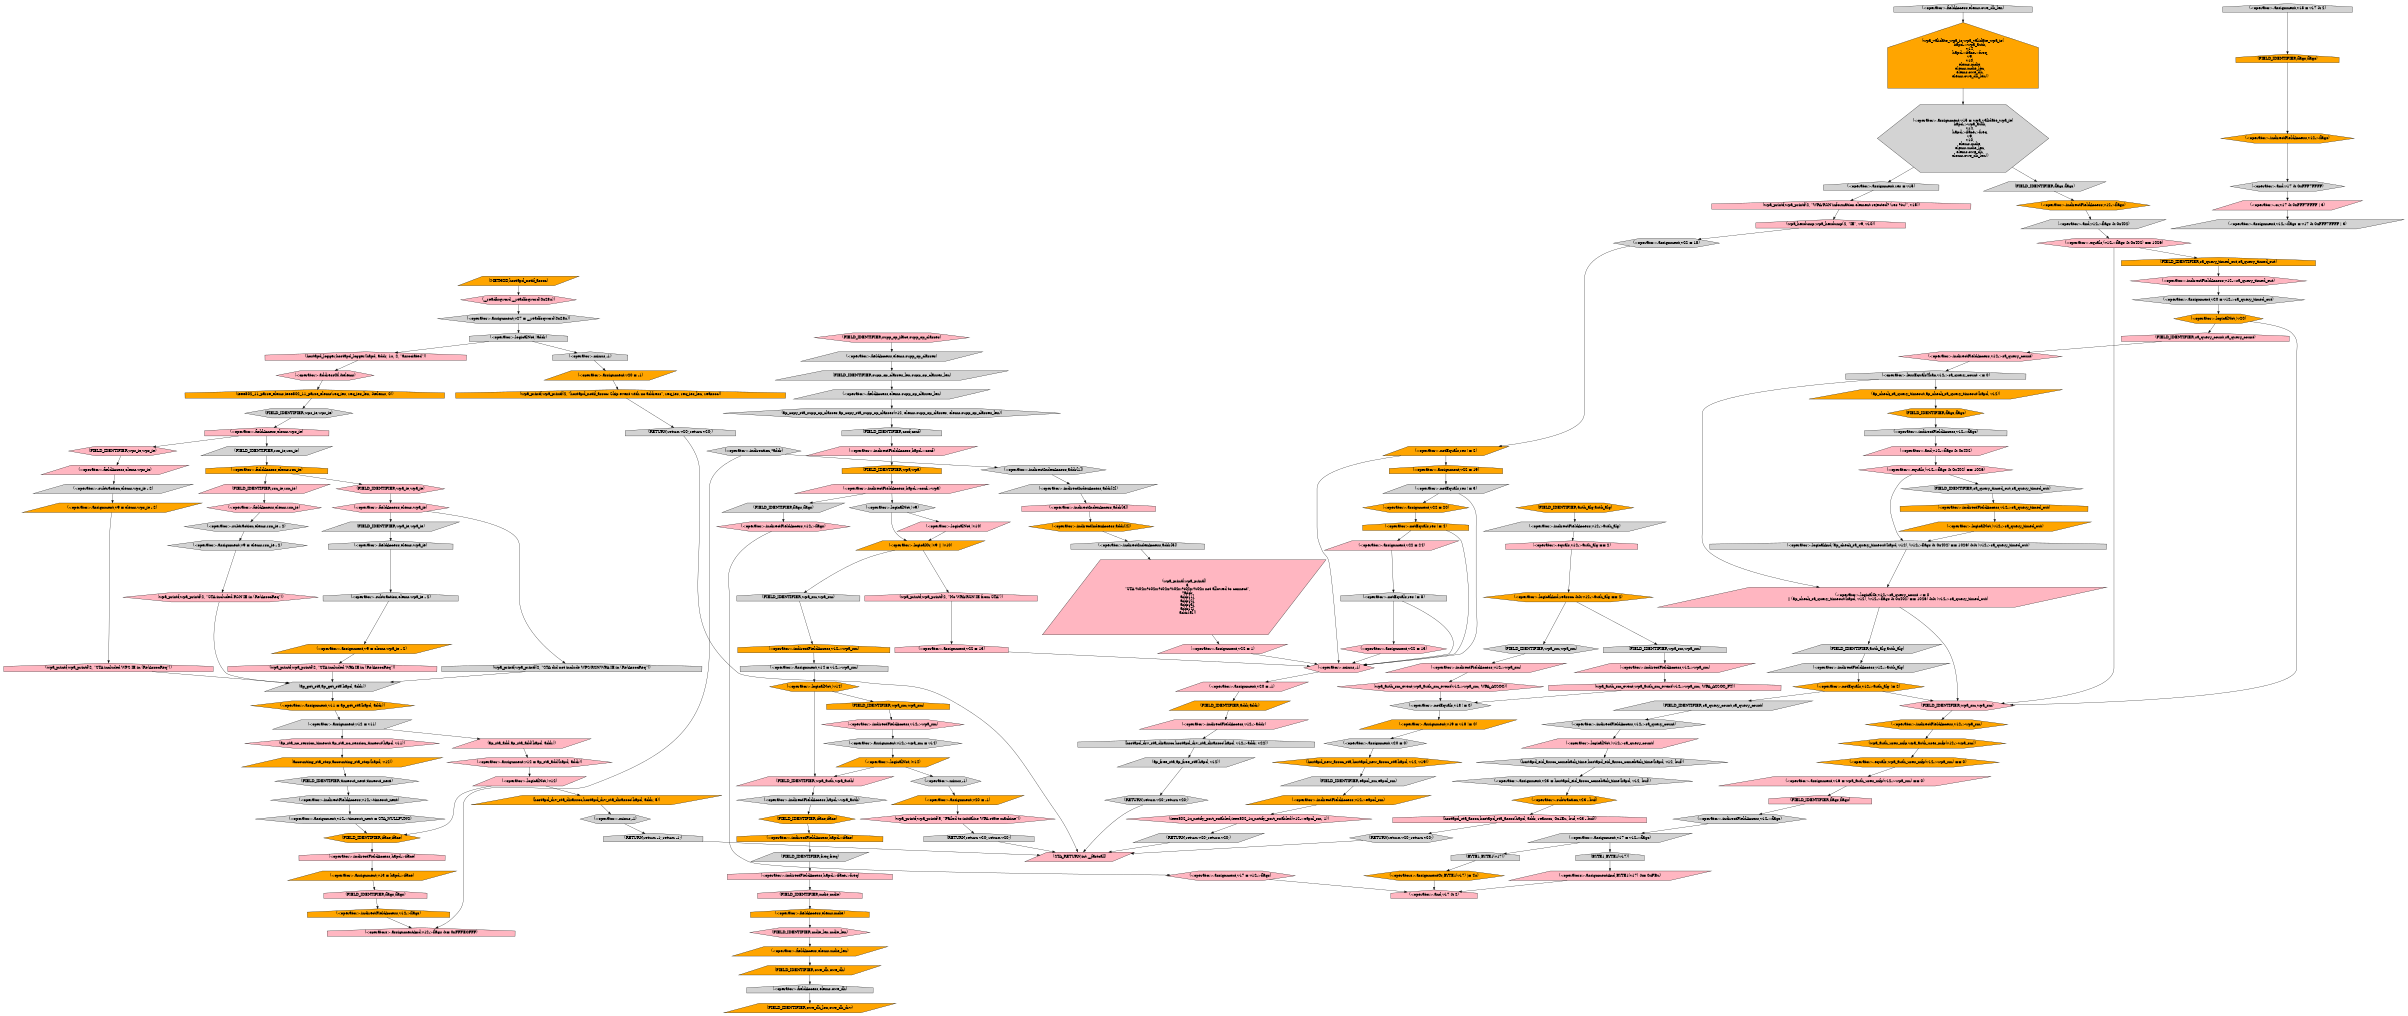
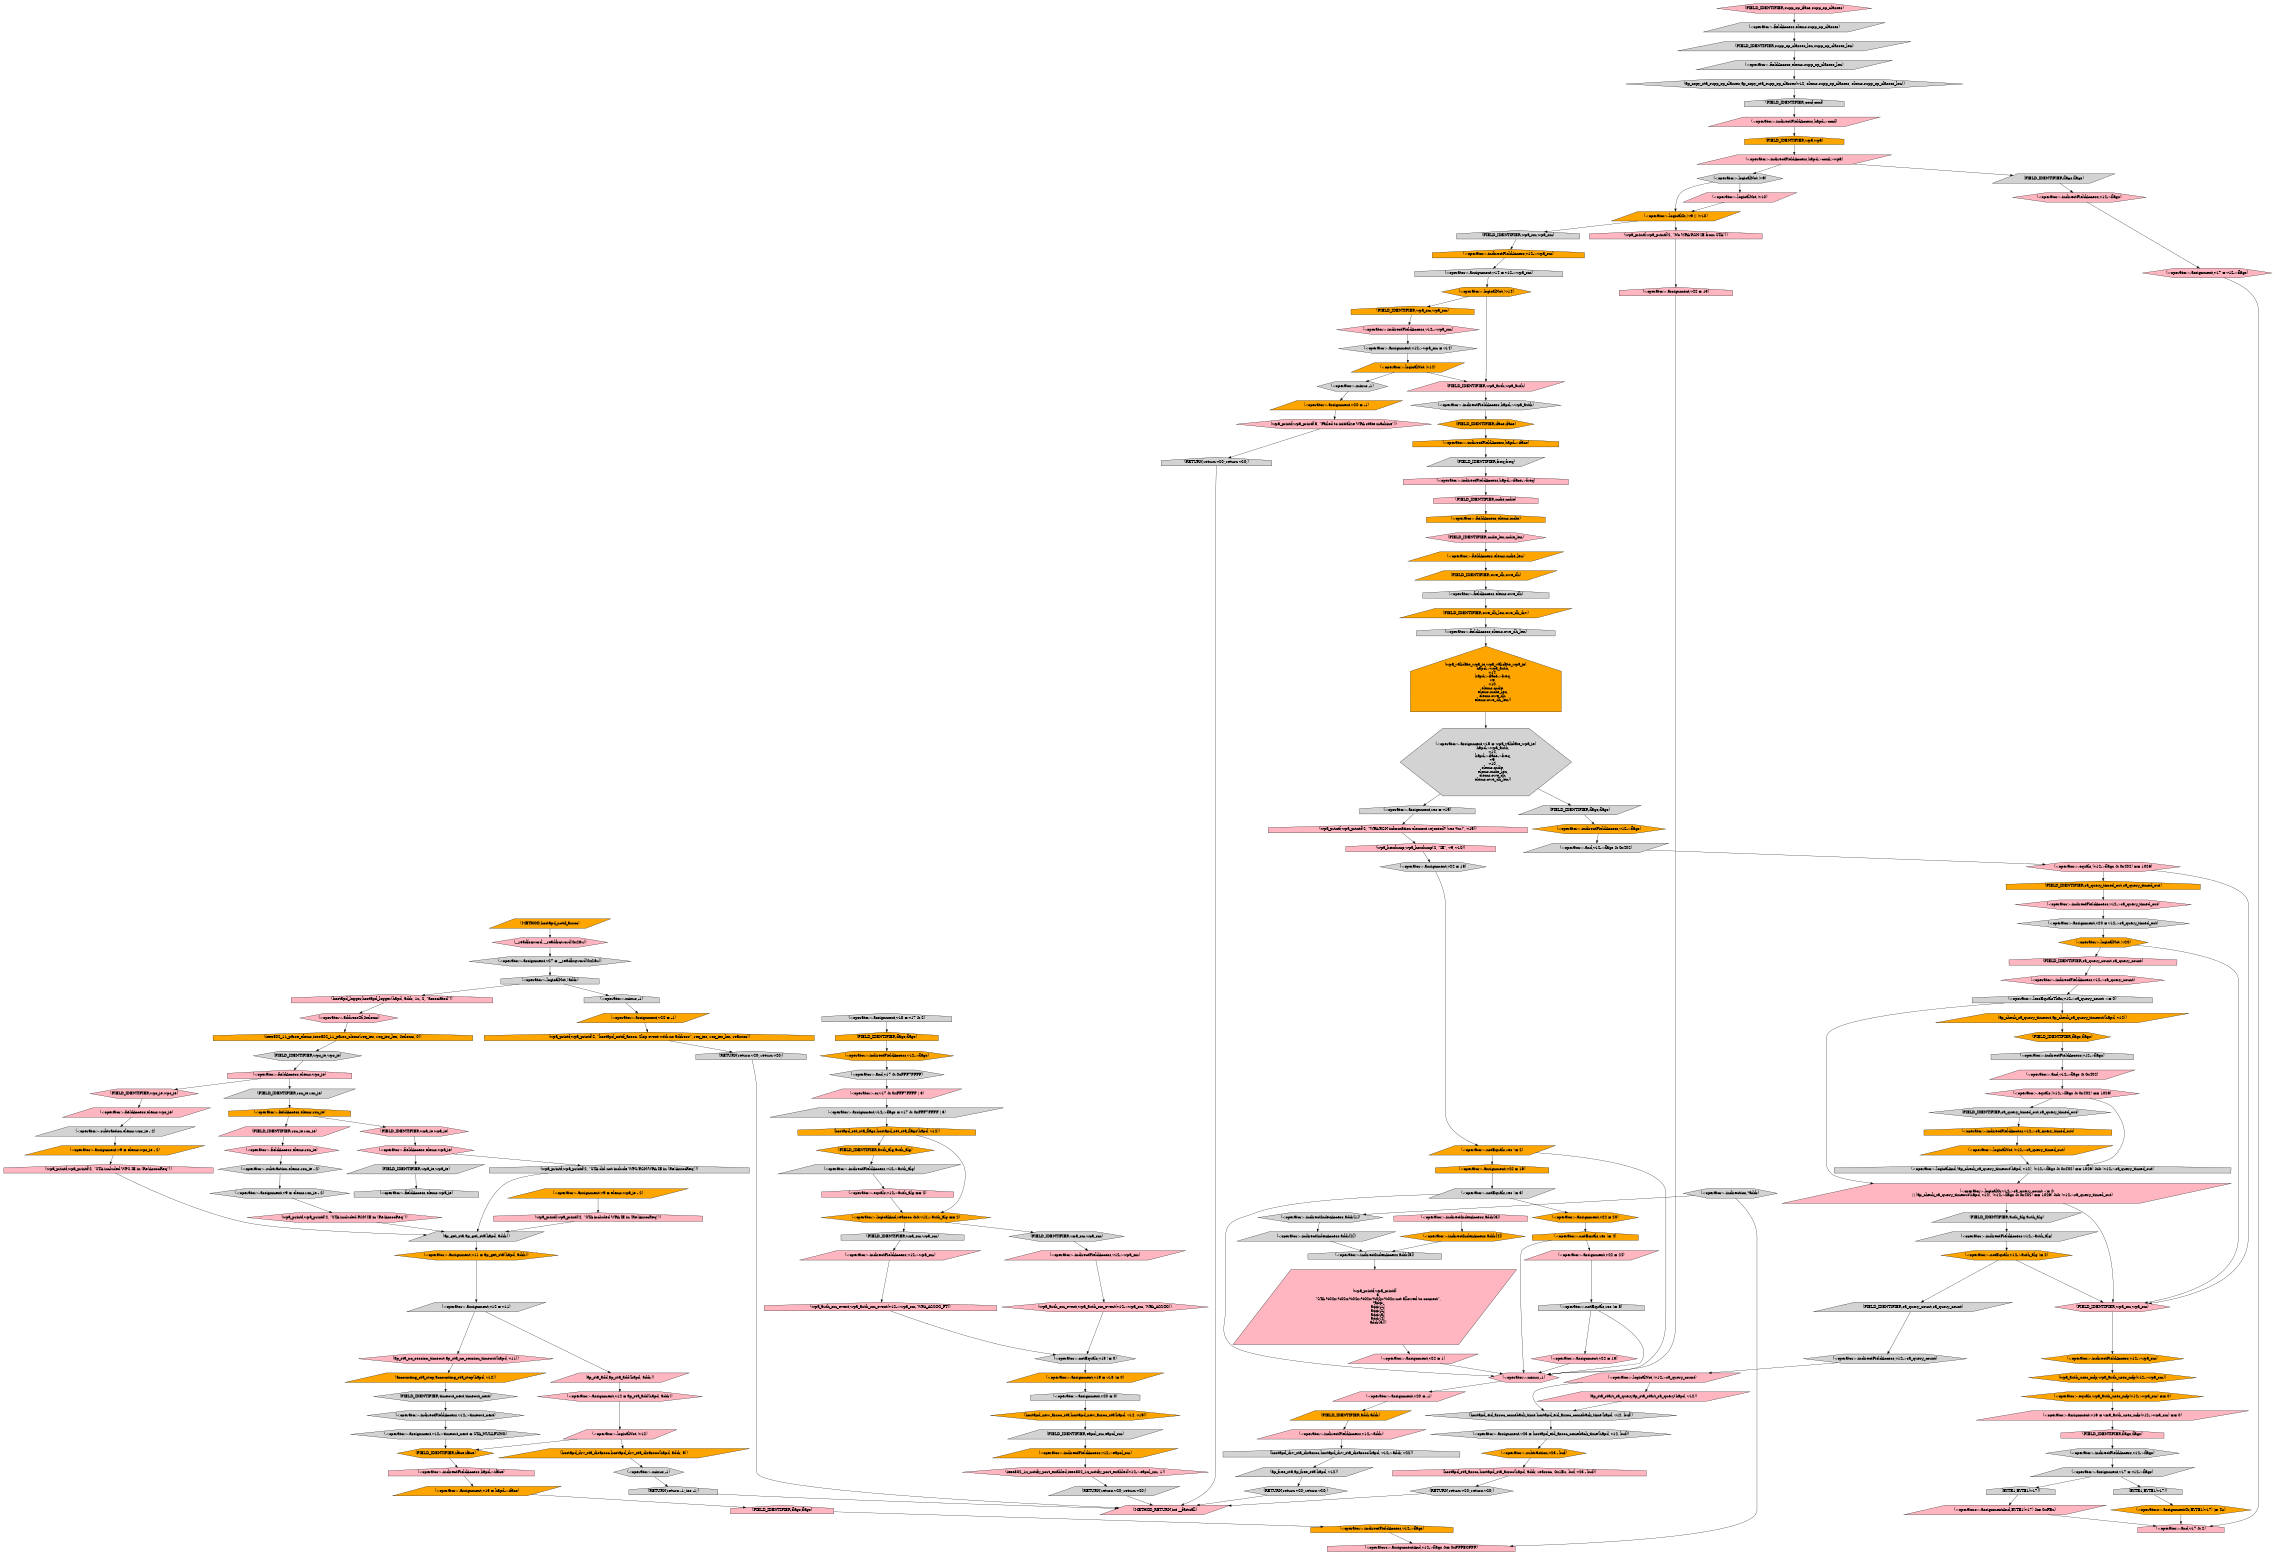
edge "(<operator>.indirectIndexAccess,addr[2])" -> "(<operator>.indirectIndexAccess,addr[3])": now "(<operator>.indirectIndexAccess,addr[2])" -> "(<operator>.indirectIndexAccess,addr[5])"
node "(<operator>.subtraction,elems.wpa_ie - 2)": removed
edge "(FIELD_IDENTIFIER,owe_dh_len,owe_dh_drv)" -> "(<operator>.fieldAccess,elems.owe_dh_len)": added
node "(<operator>.assignment,v20 = 0)": shape hexagon -> house
node "(RETURN,return -1;,return -1;)": label "(RETURN,return -1;,return -1;)" -> "(RETURN,return -1;,ies -1;)"
node "(STA_RETURN,int __fastcall)": label "(STA_RETURN,int __fastcall)" -> "(METHOD_RETURN,int __fastcall)"
node "(hostapd_set_sta_flags,hostapd_set_sta_flags(hapd, v12))": added
node "(ap_sta_start_sa_query,ap_sta_start_sa_query(hapd, v12))": added
